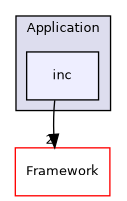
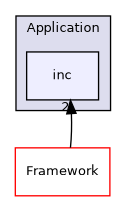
edge "inc" -> "Framework": reversed
